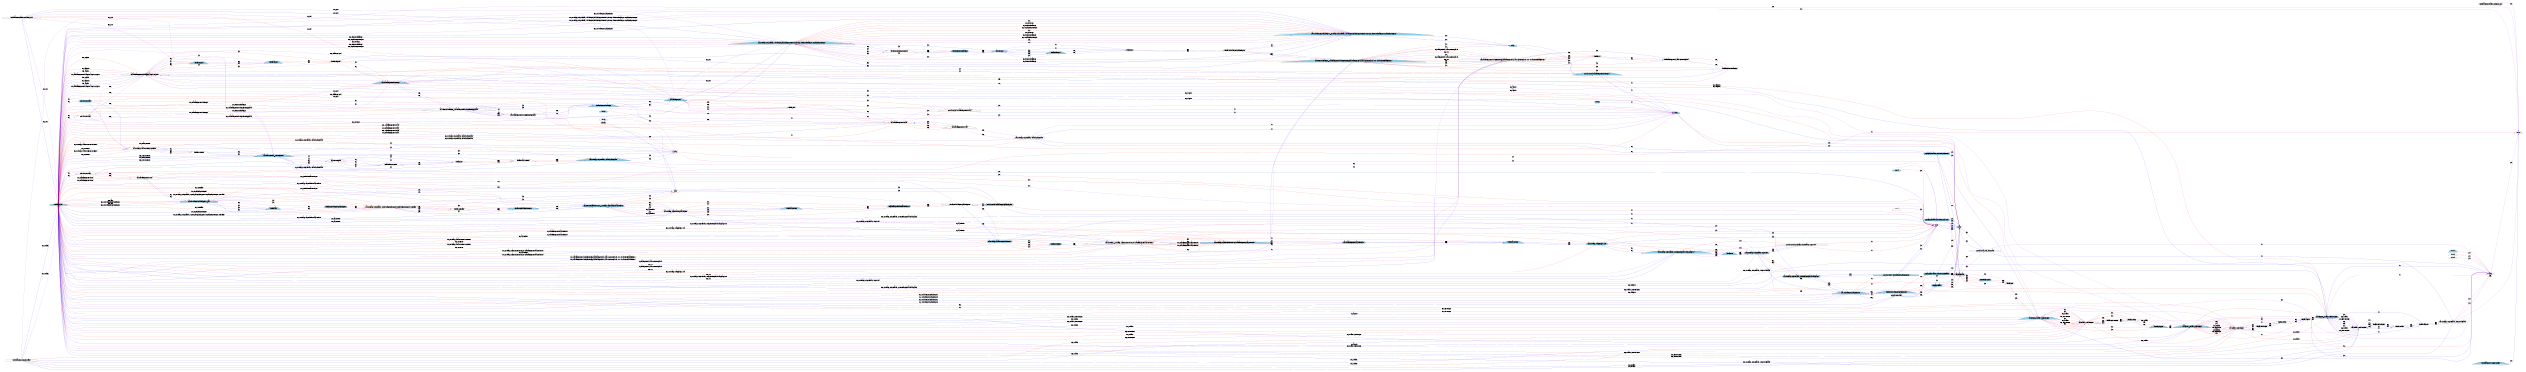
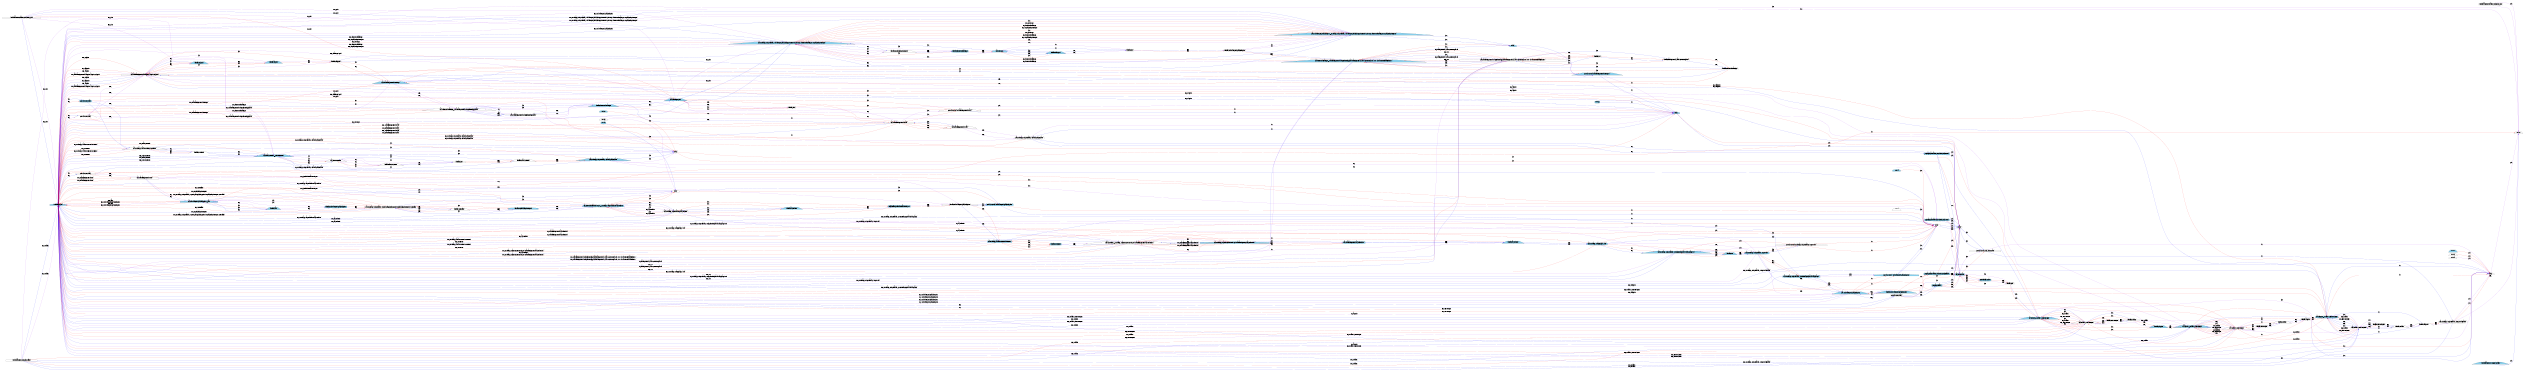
node "(Call,point.m_unsigned)": label "(Call,point.m_unsigned)" -> "(Call,point.m_screenPos)"
